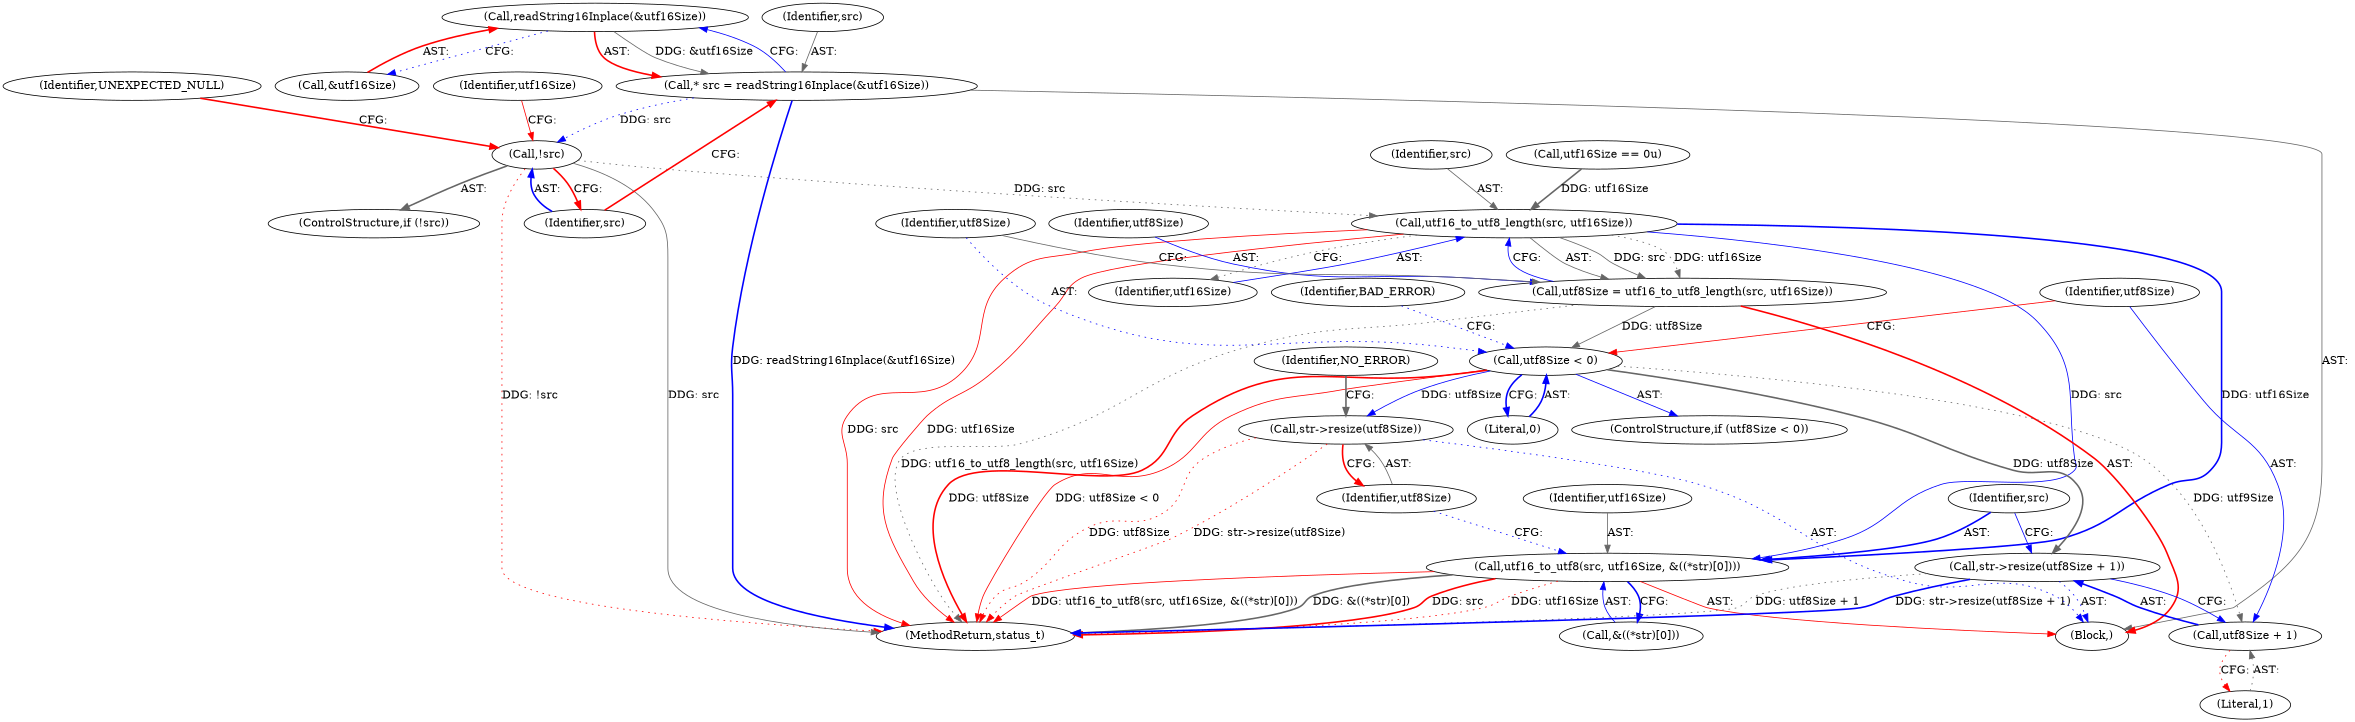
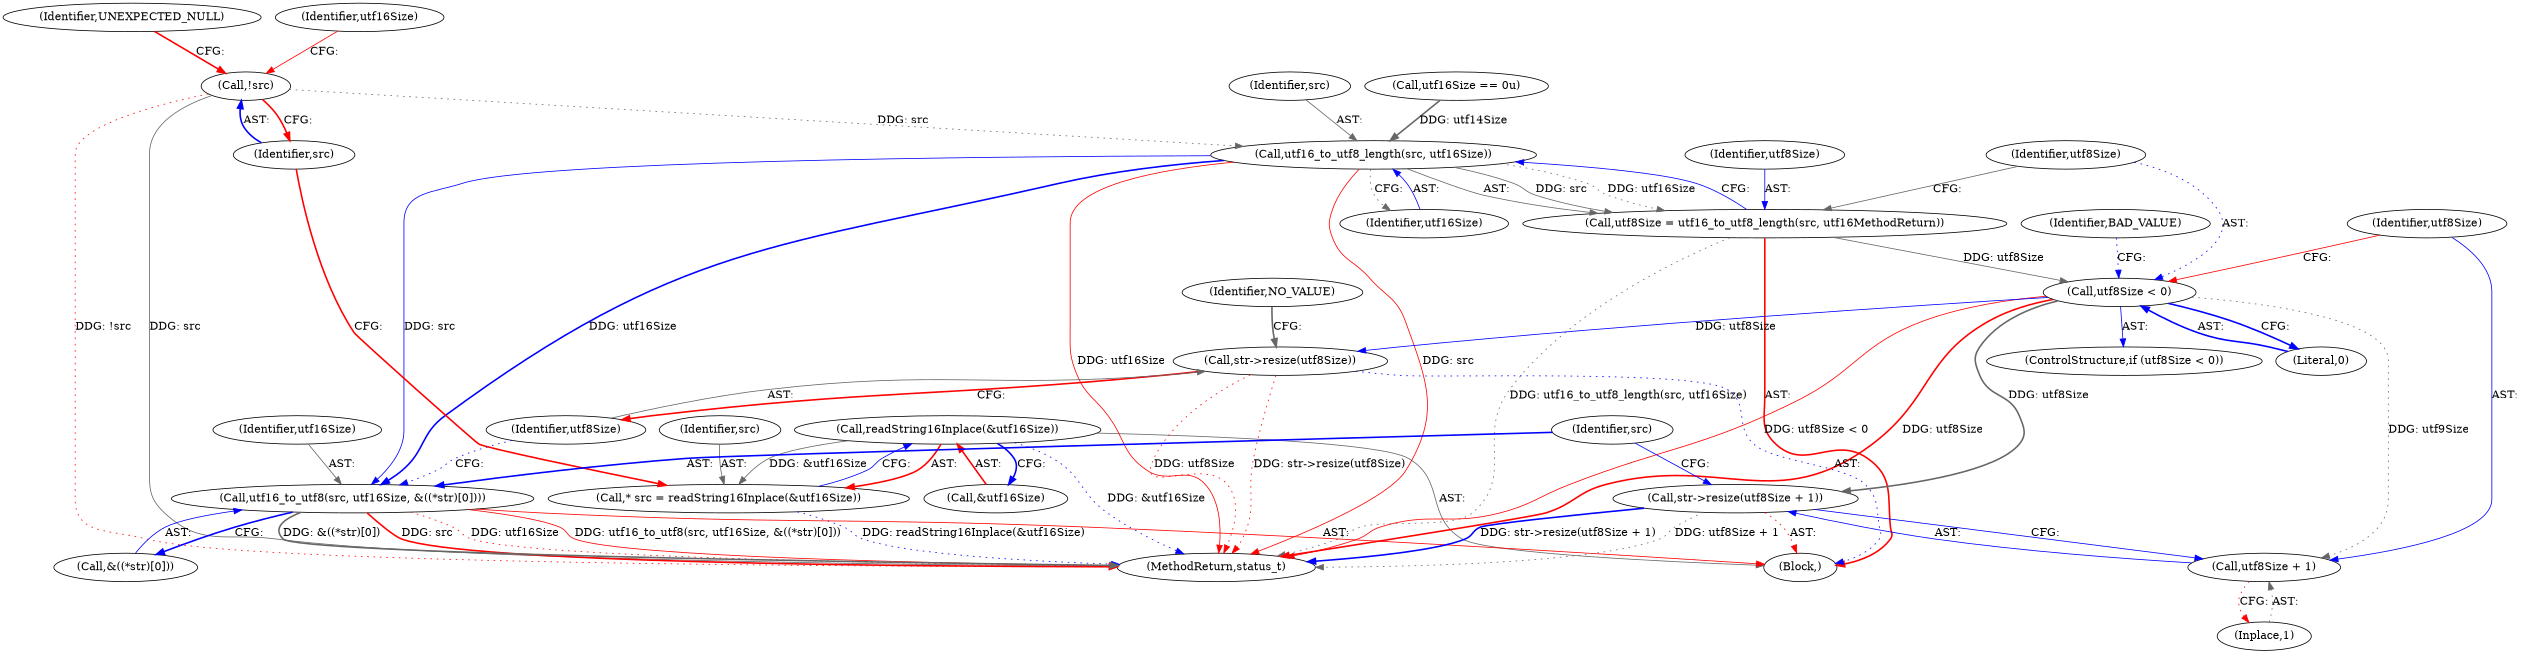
edge "(Call,readString16Inplace(&utf16Size))" -> "(Call,&utf16Size)": style dotted -> bold
edge "(Call,* src = readString16Inplace(&utf16Size))" -> "(Call,!src)": removed, label "DDG: src"
edge "(Call,* src = readString16Inplace(&utf16Size))" -> "(Block,)": now "(Call,readString16Inplace(&utf16Size))" -> "(Block,)"
edge "(Call,utf16Size == 0u)" -> "(Call,utf16_to_utf8_length(src, utf16Size))": label "DDG: utf16Size" -> "DDG: utf14Size"
node "(ControlStructure,if (!src))": removed
node "(Identifier,BAD_ERROR)": label "(Identifier,BAD_ERROR)" -> "(Identifier,BAD_VALUE)"
node "(Call,utf8Size = utf16_to_utf8_length(src, utf16Size))": label "(Call,utf8Size = utf16_to_utf8_length(src, utf16Size))" -> "(Call,utf8Size = utf16_to_utf8_length(src, utf16MethodReturn))"
node "(Identifier,NO_ERROR)": label "(Identifier,NO_ERROR)" -> "(Identifier,NO_VALUE)"
edge "(Call,* src = readString16Inplace(&utf16Size))" -> "(MethodReturn,status_t)": style bold -> dotted
edge "(Call,readString16Inplace(&utf16Size))" -> "(MethodReturn,status_t)": added, label "DDG: &utf16Size"
edge "(Call,str->resize(utf8Size + 1))" -> "(Block,)": color blue -> red
edge "(Call,utf8Size + 1)" -> "(Call,str->resize(utf8Size + 1))": style bold -> solid
node "(Literal,1)": label "(Literal,1)" -> "(Inplace,1)"
